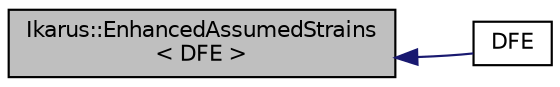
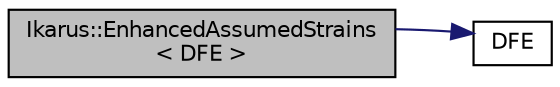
edge "DFE" -> "Ikarus::EnhancedAssumedStrains < DFE >": reversed
